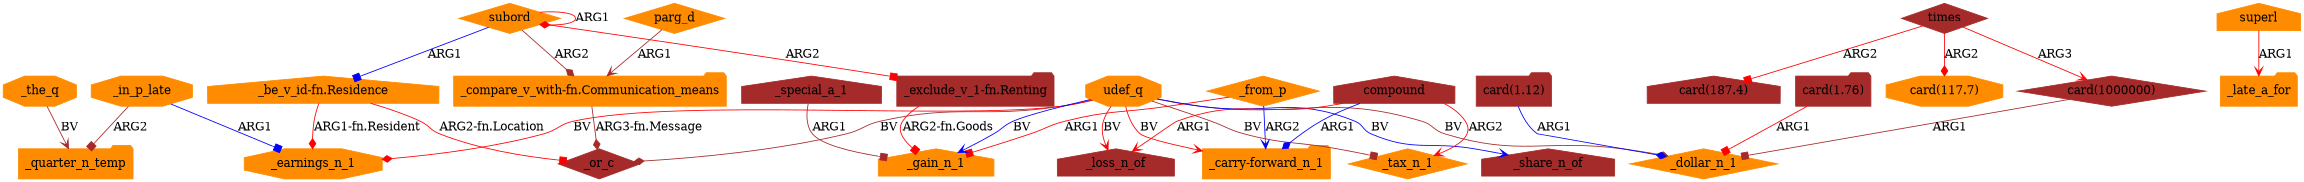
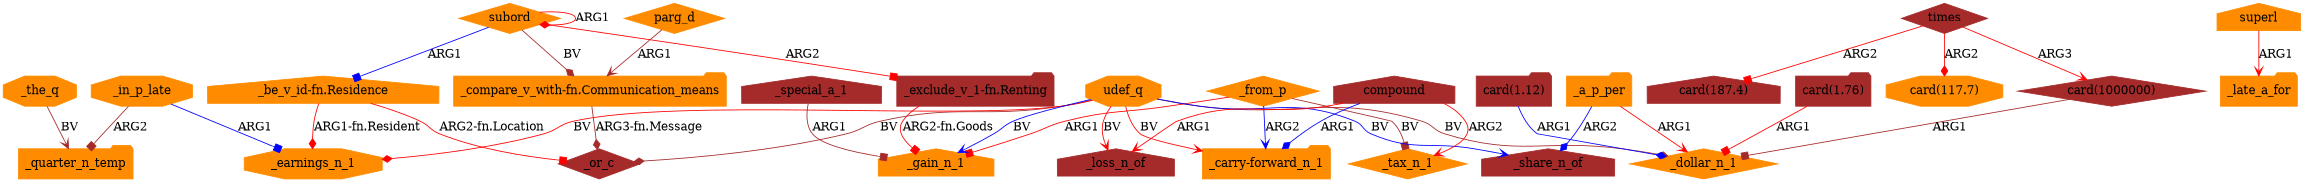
edge "subord" -> "_compare_v_with-fn.Communication_means": label "ARG2" -> "BV"
node "_a_p_per": added
edge "udef_q" -> "_tax_n_1": now "_from_p" -> "_tax_n_1"
